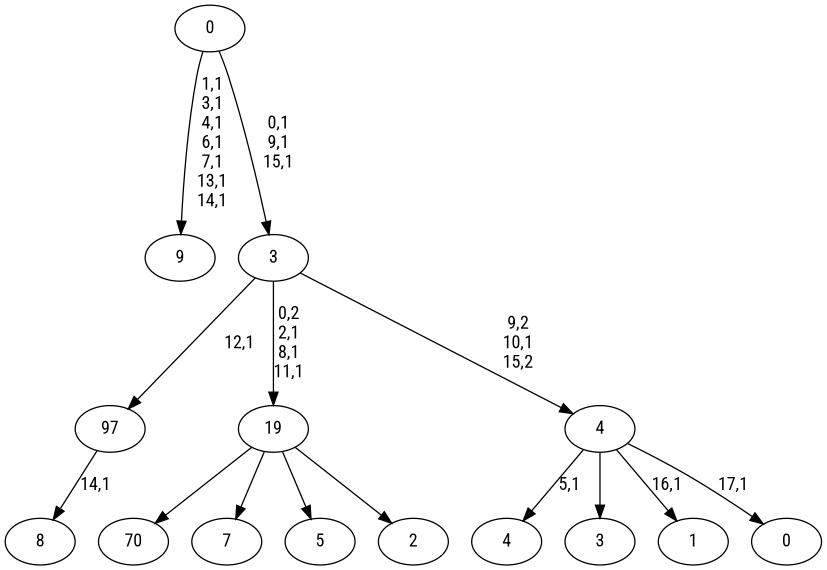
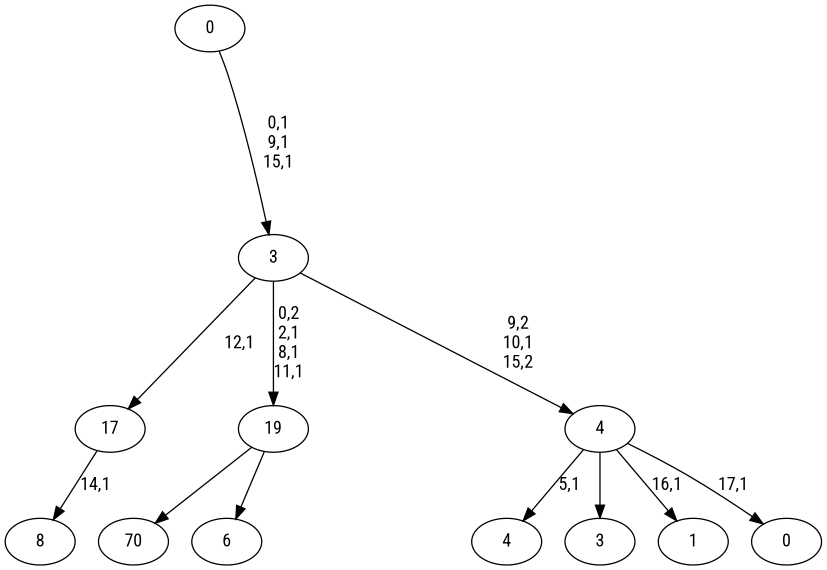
node "9": removed
node "97": label "97" -> "17"
node "7": label "7" -> "6"
node "5": removed
node "2": removed
